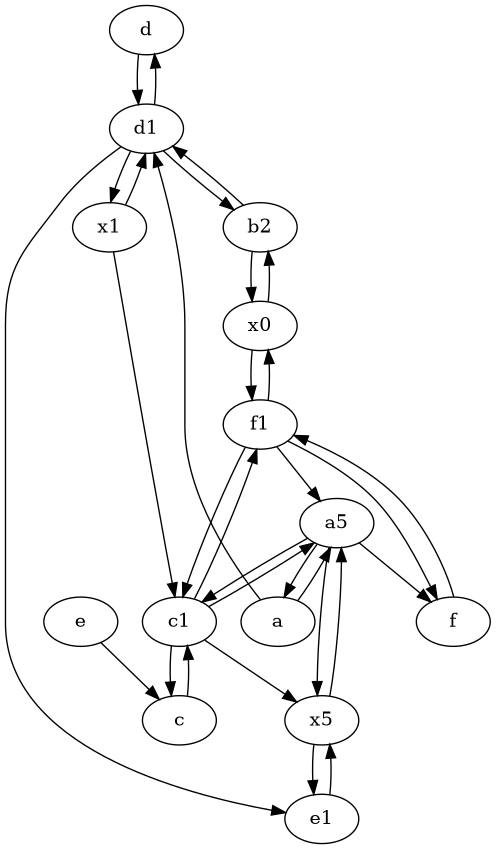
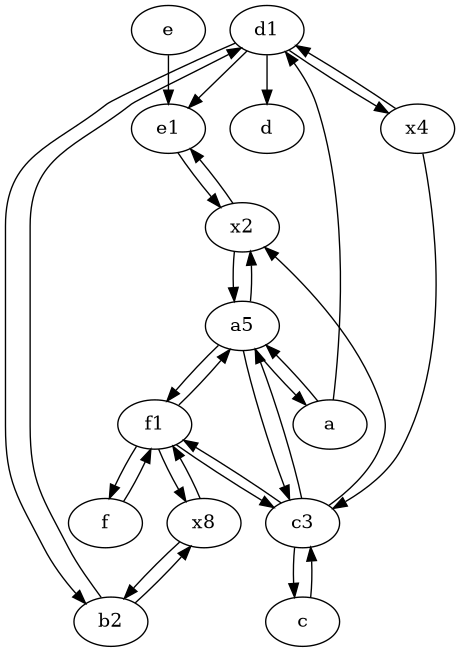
edge "d" -> "d1": removed
node "x1": label "x1" -> "x4"
node "x0": label "x0" -> "x8"
edge "a5" -> "f": now "a5" -> "f1"
node "c1": label "c1" -> "c3"
edge "e" -> "c": now "e" -> "e1"
node "x5": label "x5" -> "x2"
